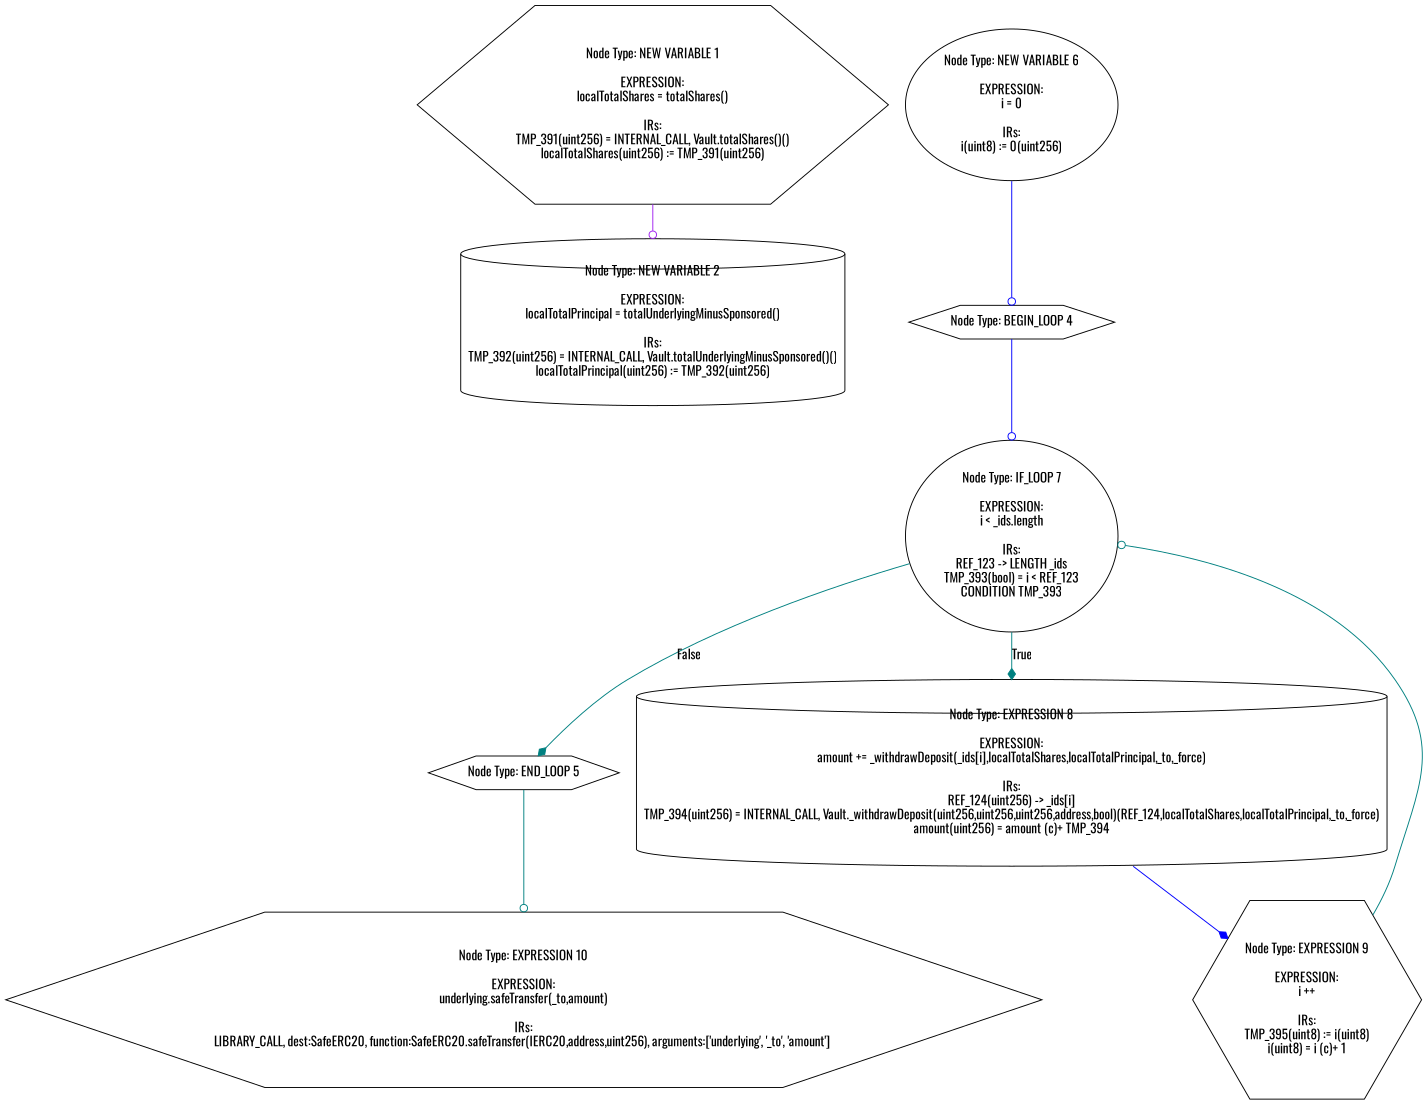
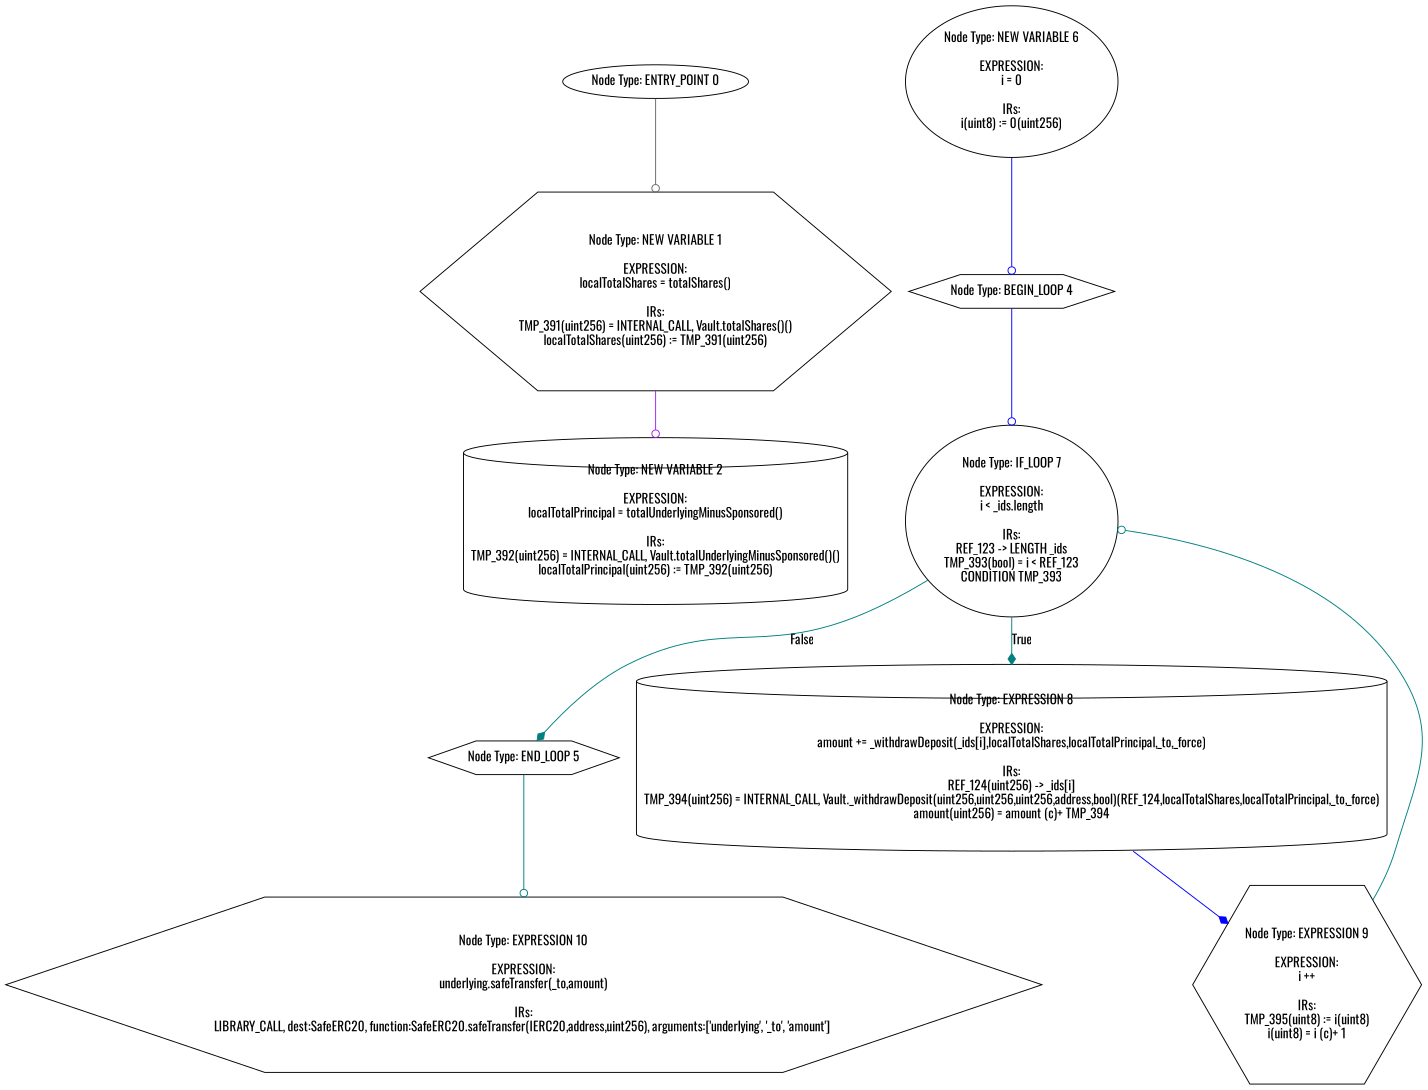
node "Node Type: ENTRY_POINT 0": added
